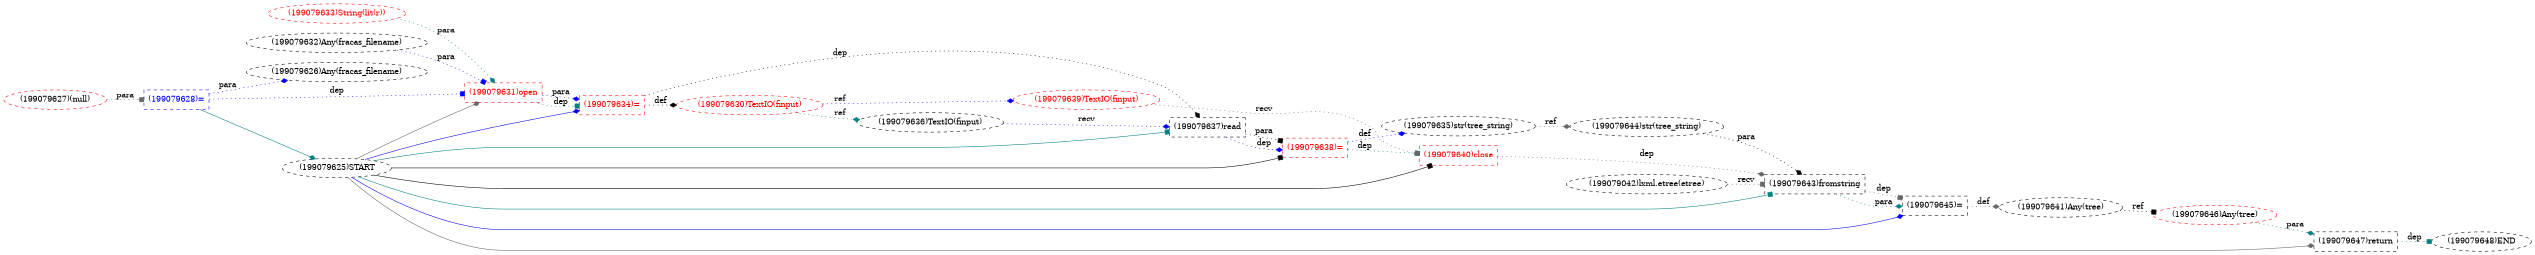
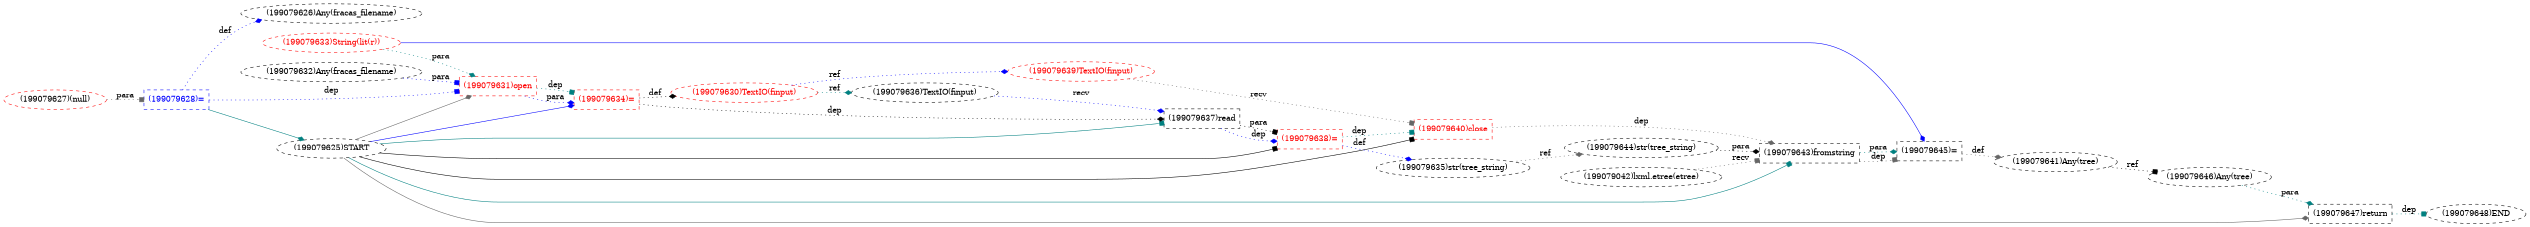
edge "(199079628)=" -> "(199079626)Any(fracas_filename)": label "para" -> "def"
node "(199079646)Any(tree)": color red -> black
edge "(199079625)START" -> "(199079645)=": now "(199079633)String(lit(r))" -> "(199079645)="
